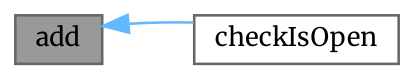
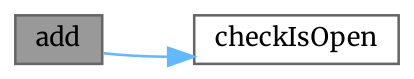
edge "checkIsOpen" -> "add": reversed
